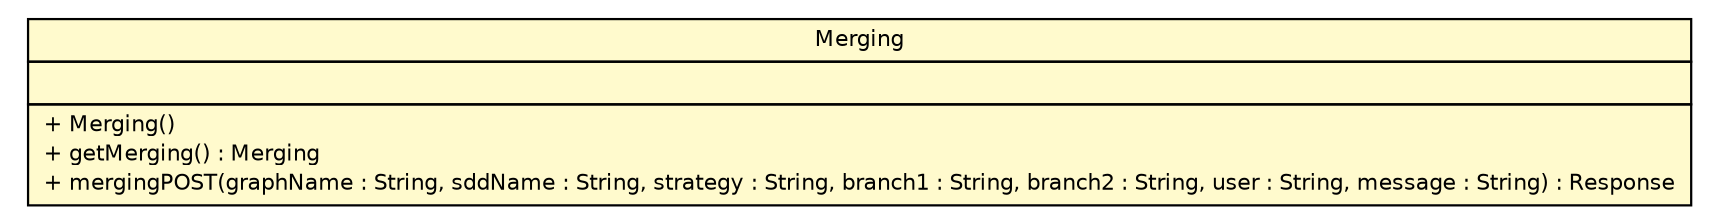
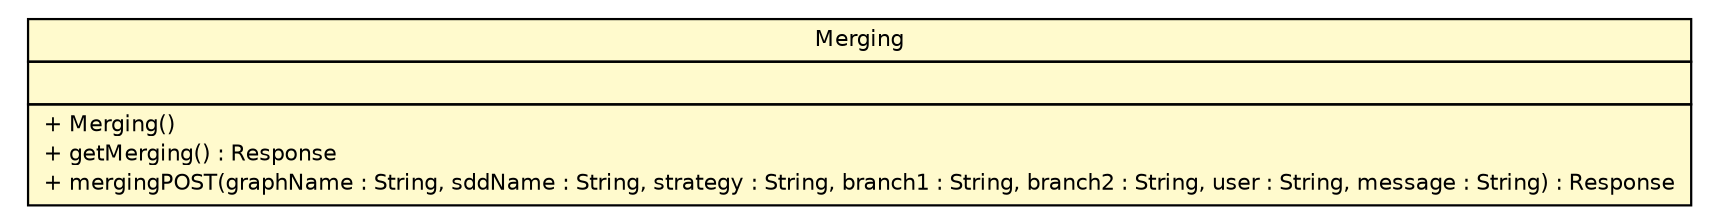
node "Merging": text "+ getMerging() : Merging" -> "+ getMerging() : Response"
